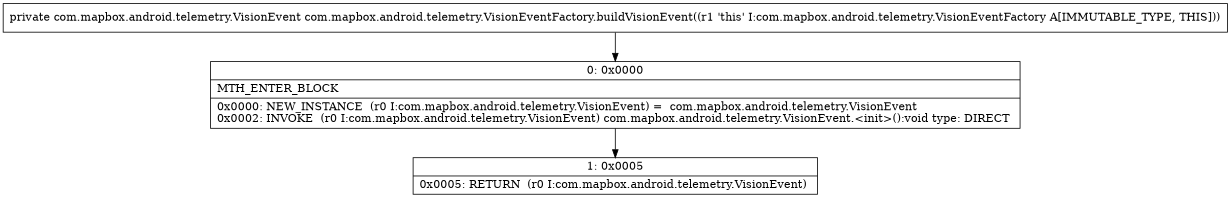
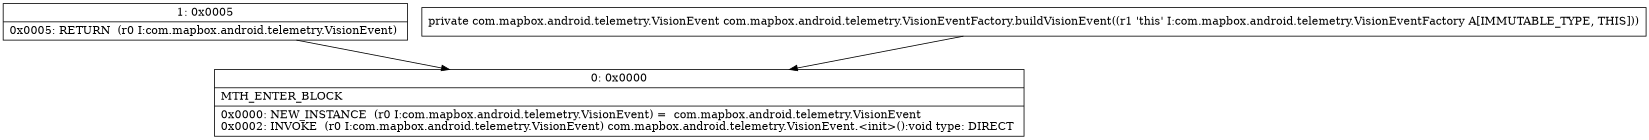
edge "0: 0x0000" -> "1: 0x0005": reversed
